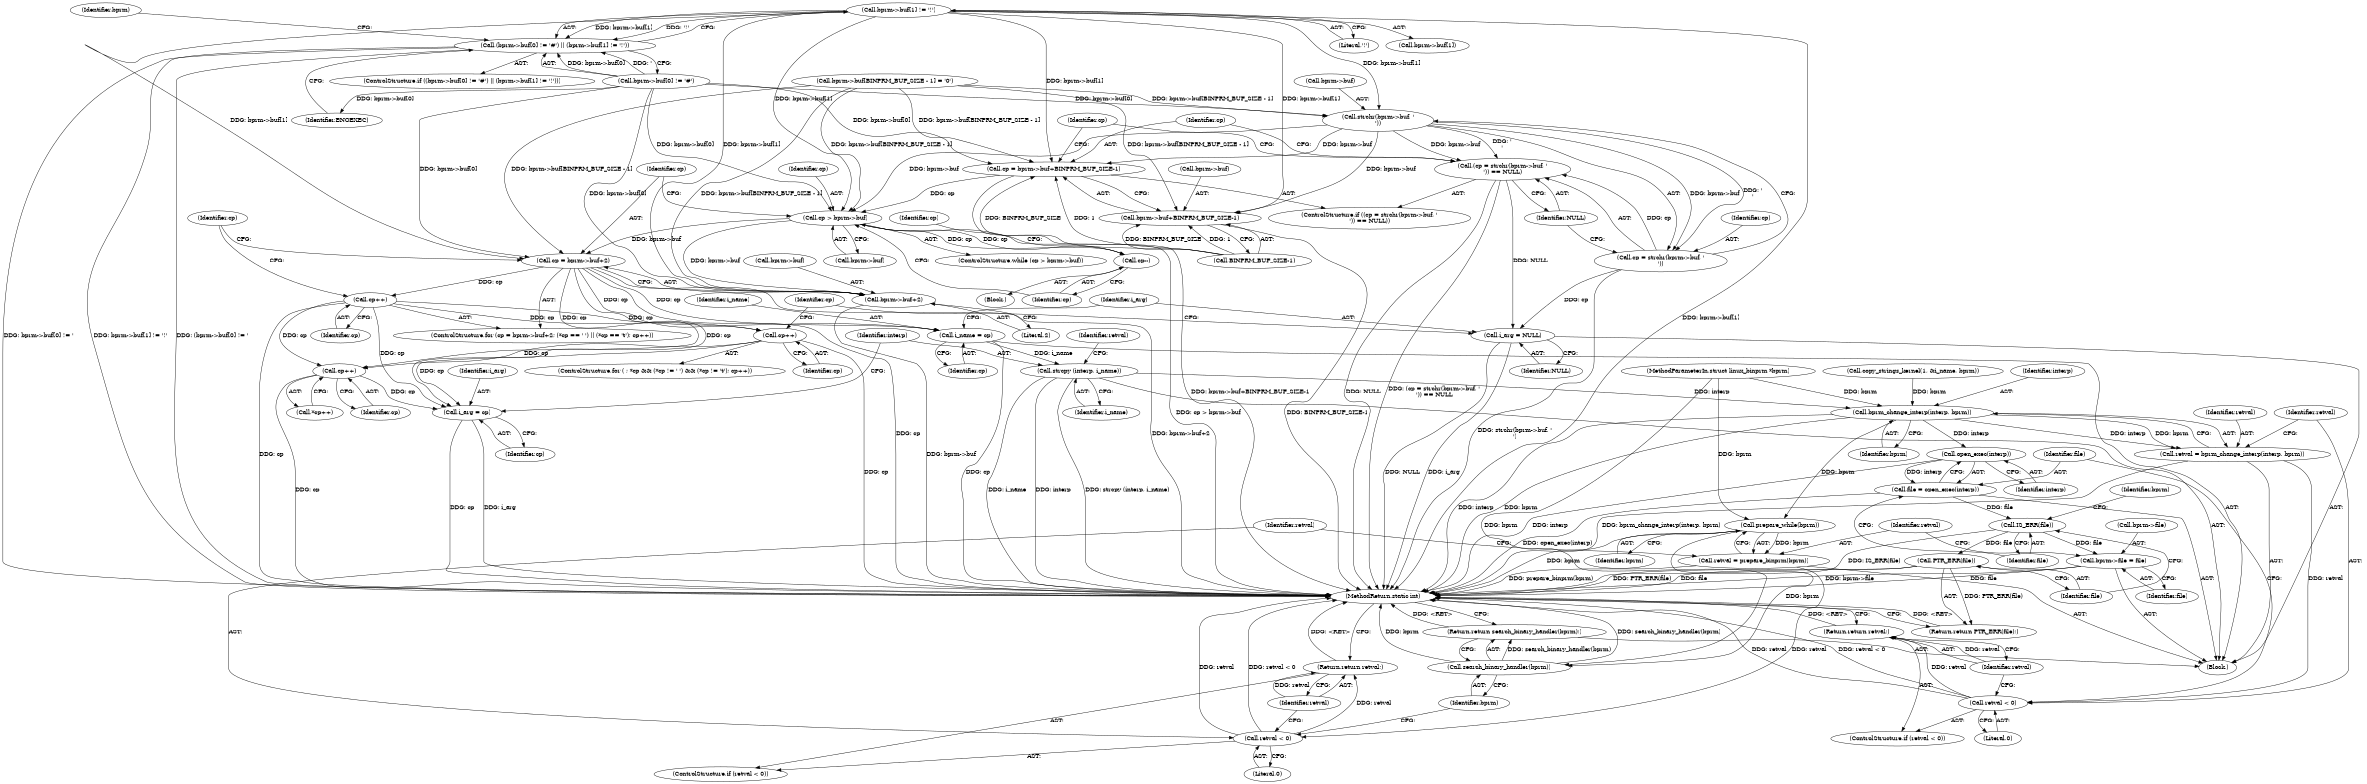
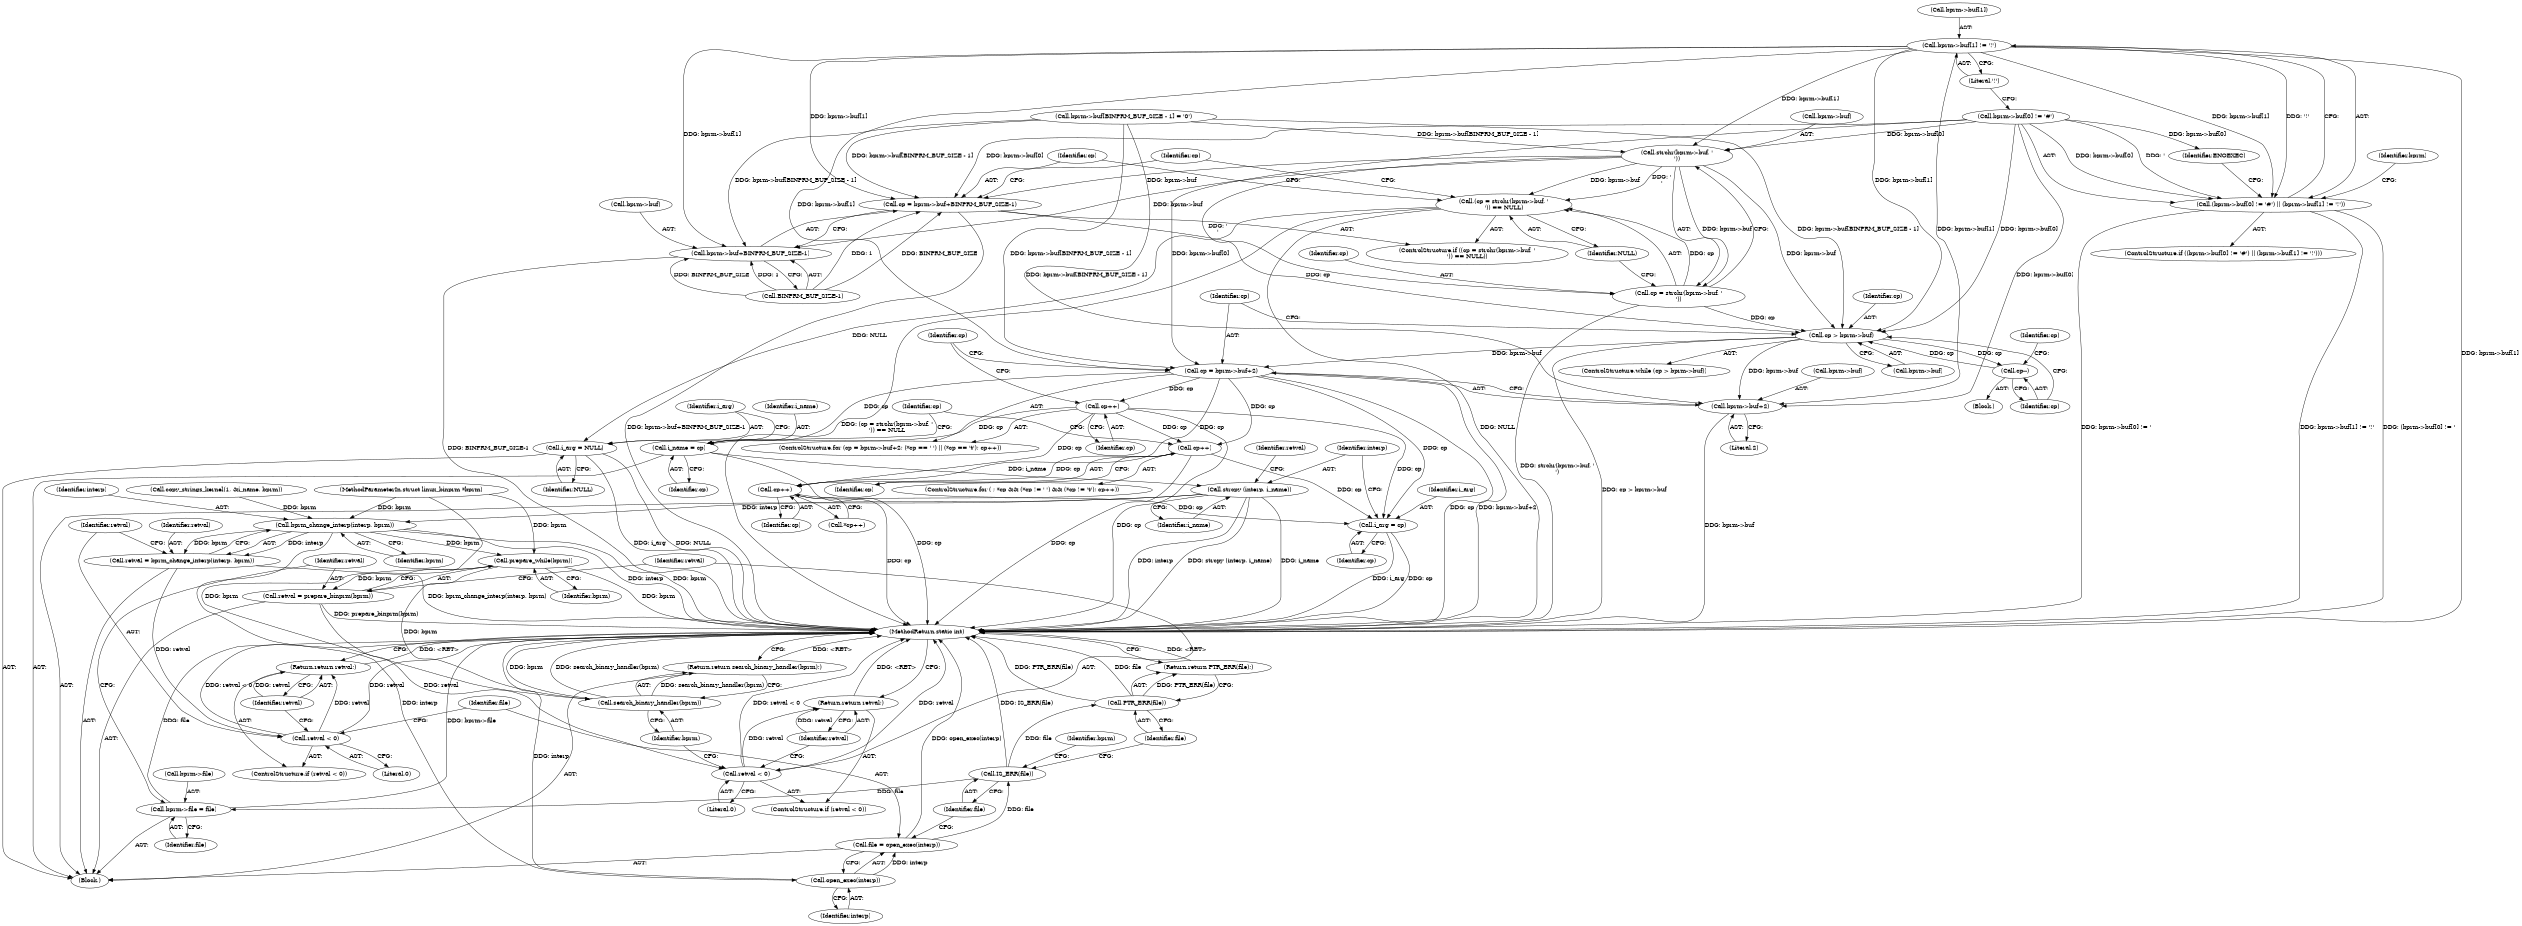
edge "(Call,bprm->buf[1] != '!')" -> "(Call,bprm->buf[1])": reversed
edge "(Call,(bprm->buf[0] != '#') || (bprm->buf[1] != '!'))" -> "(Call,bprm->buf[0] != '#')": now "(Literal,'!')" -> "(Call,bprm->buf[0] != '#')"
edge "(Call,cp = strchr(bprm->buf, ' '))" -> "(Call,i_arg = NULL)": now "(Call,cp = strchr(bprm->buf, ' '))" -> "(Call,cp > bprm->buf)"
edge "(Return,return PTR_ERR(file);)" -> "(Call,PTR_ERR(file))": added, label "CFG:"
